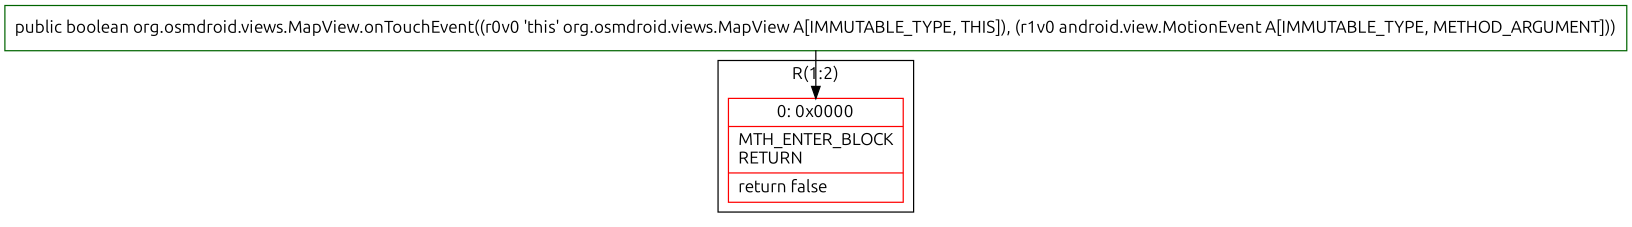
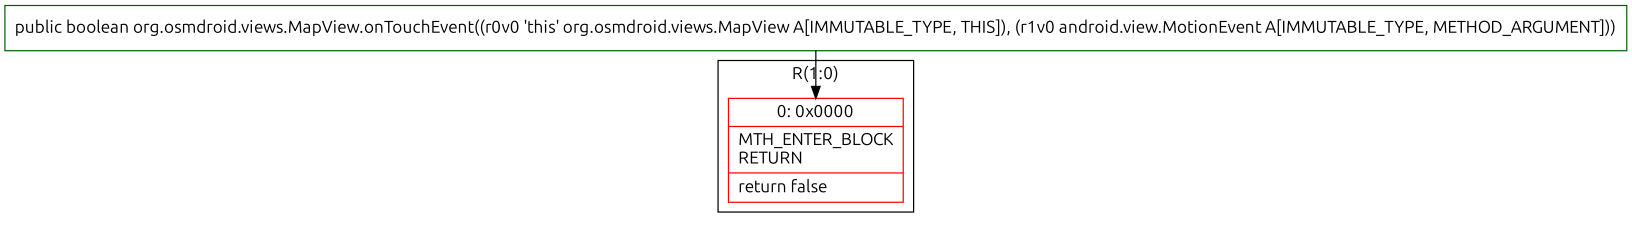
cluster "R(1:2)": label "R(1:2)" -> "R(1:0)"
